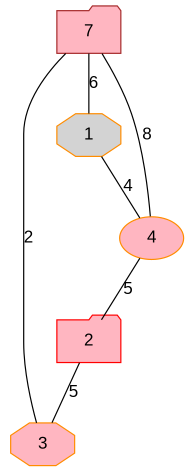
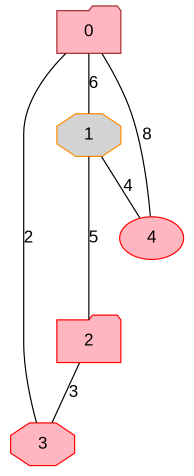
node "7": label "7" -> "0"
node "4": color darkorange -> red
edge "4" -- "2": now "1" -- "2"
edge "2" -- "3": label "5" -> "3"
node "3": color darkorange -> red
